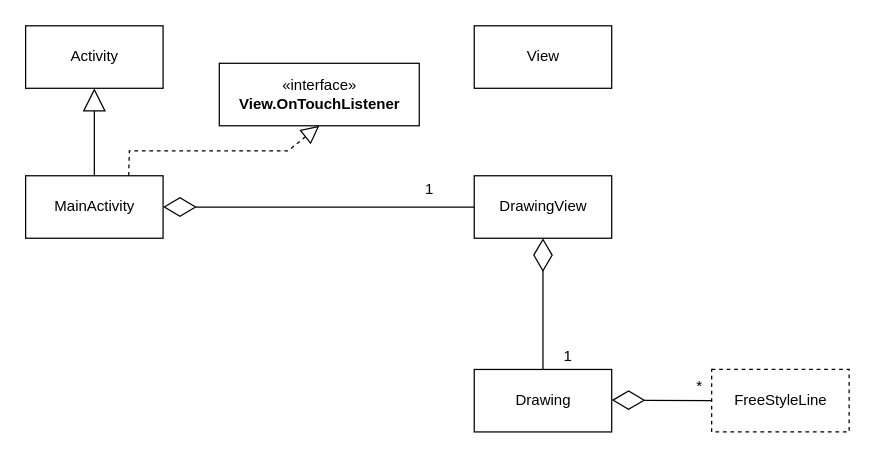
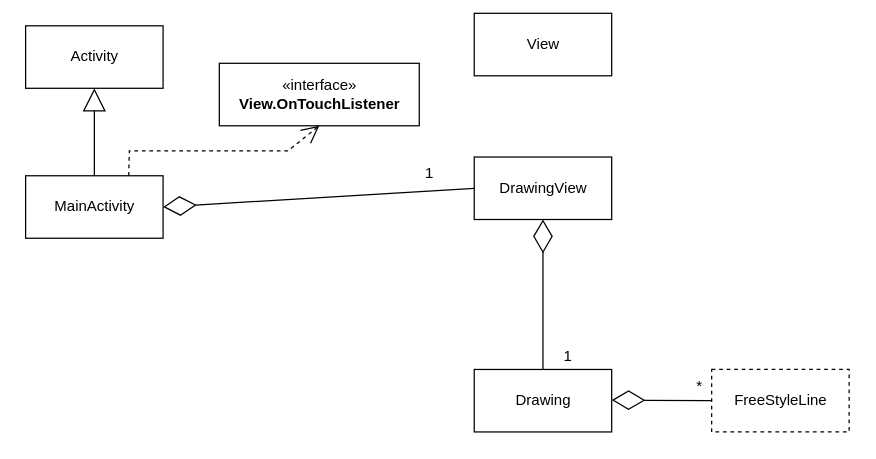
node "View": moved (543, 57) -> (543, 44)
edge "MainActivity" -> "«interface» View.OnTouchListener": arrowhead block -> open
node "DrawingView": moved (543, 207) -> (543, 188)
